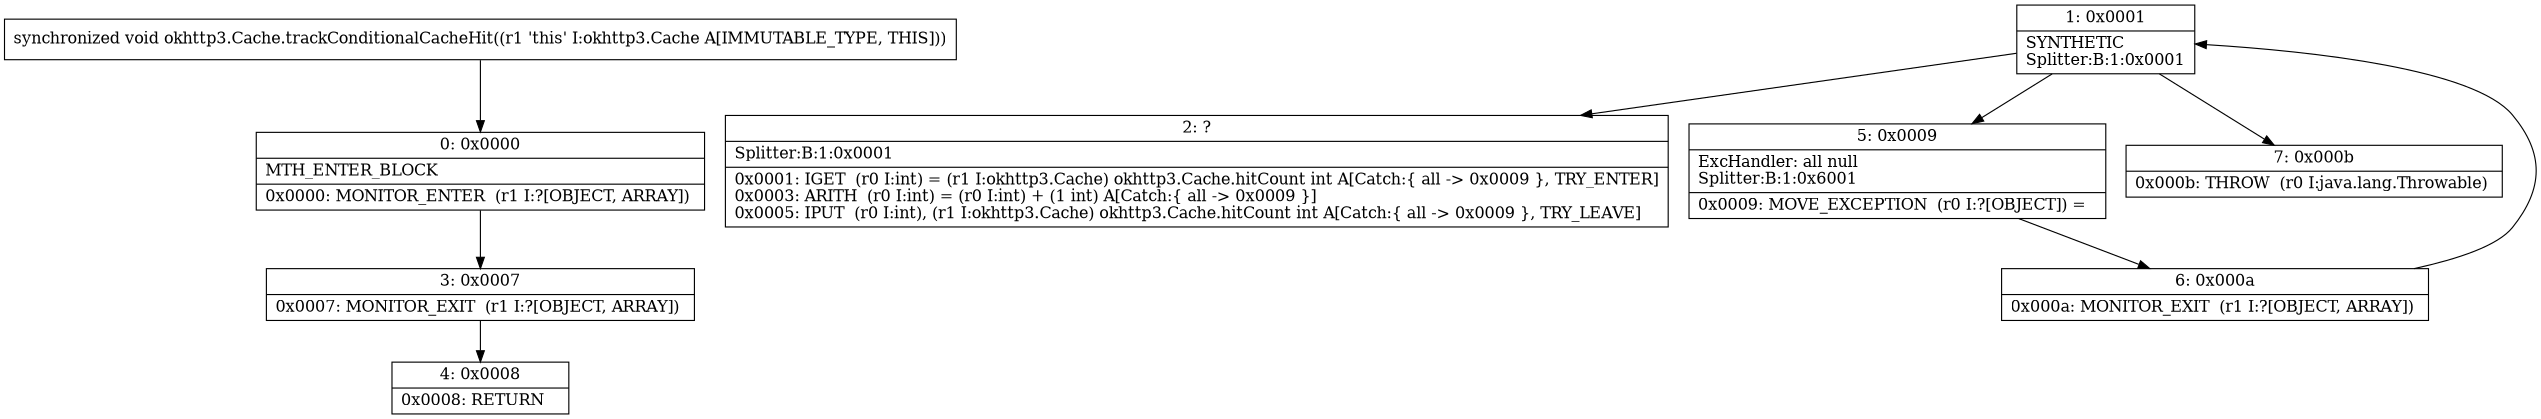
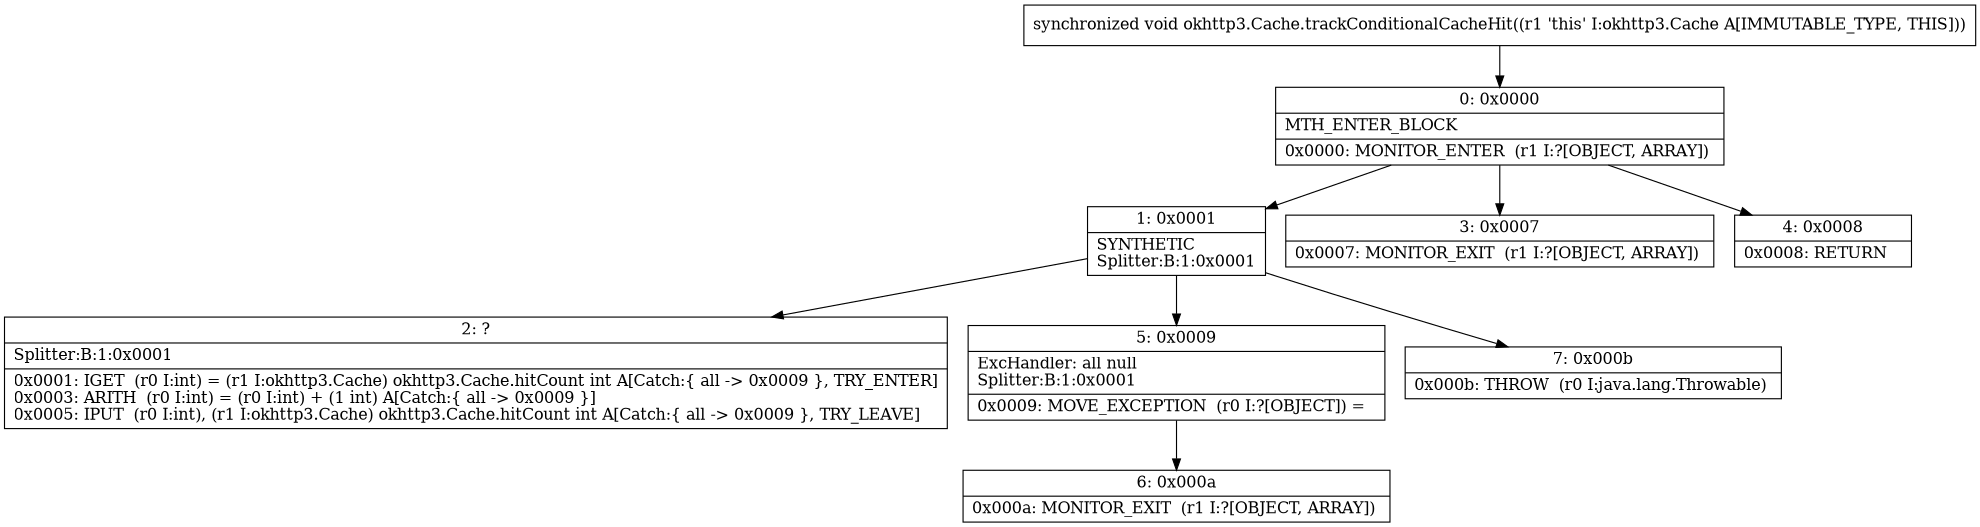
edge "6: 0x000a" -> "1: 0x0001": now "0: 0x0000" -> "1: 0x0001"
node "5: 0x0009": text "Splitter:B:1:0x6001" -> "Splitter:B:1:0x0001"
edge "3: 0x0007" -> "4: 0x0008": now "0: 0x0000" -> "4: 0x0008"
